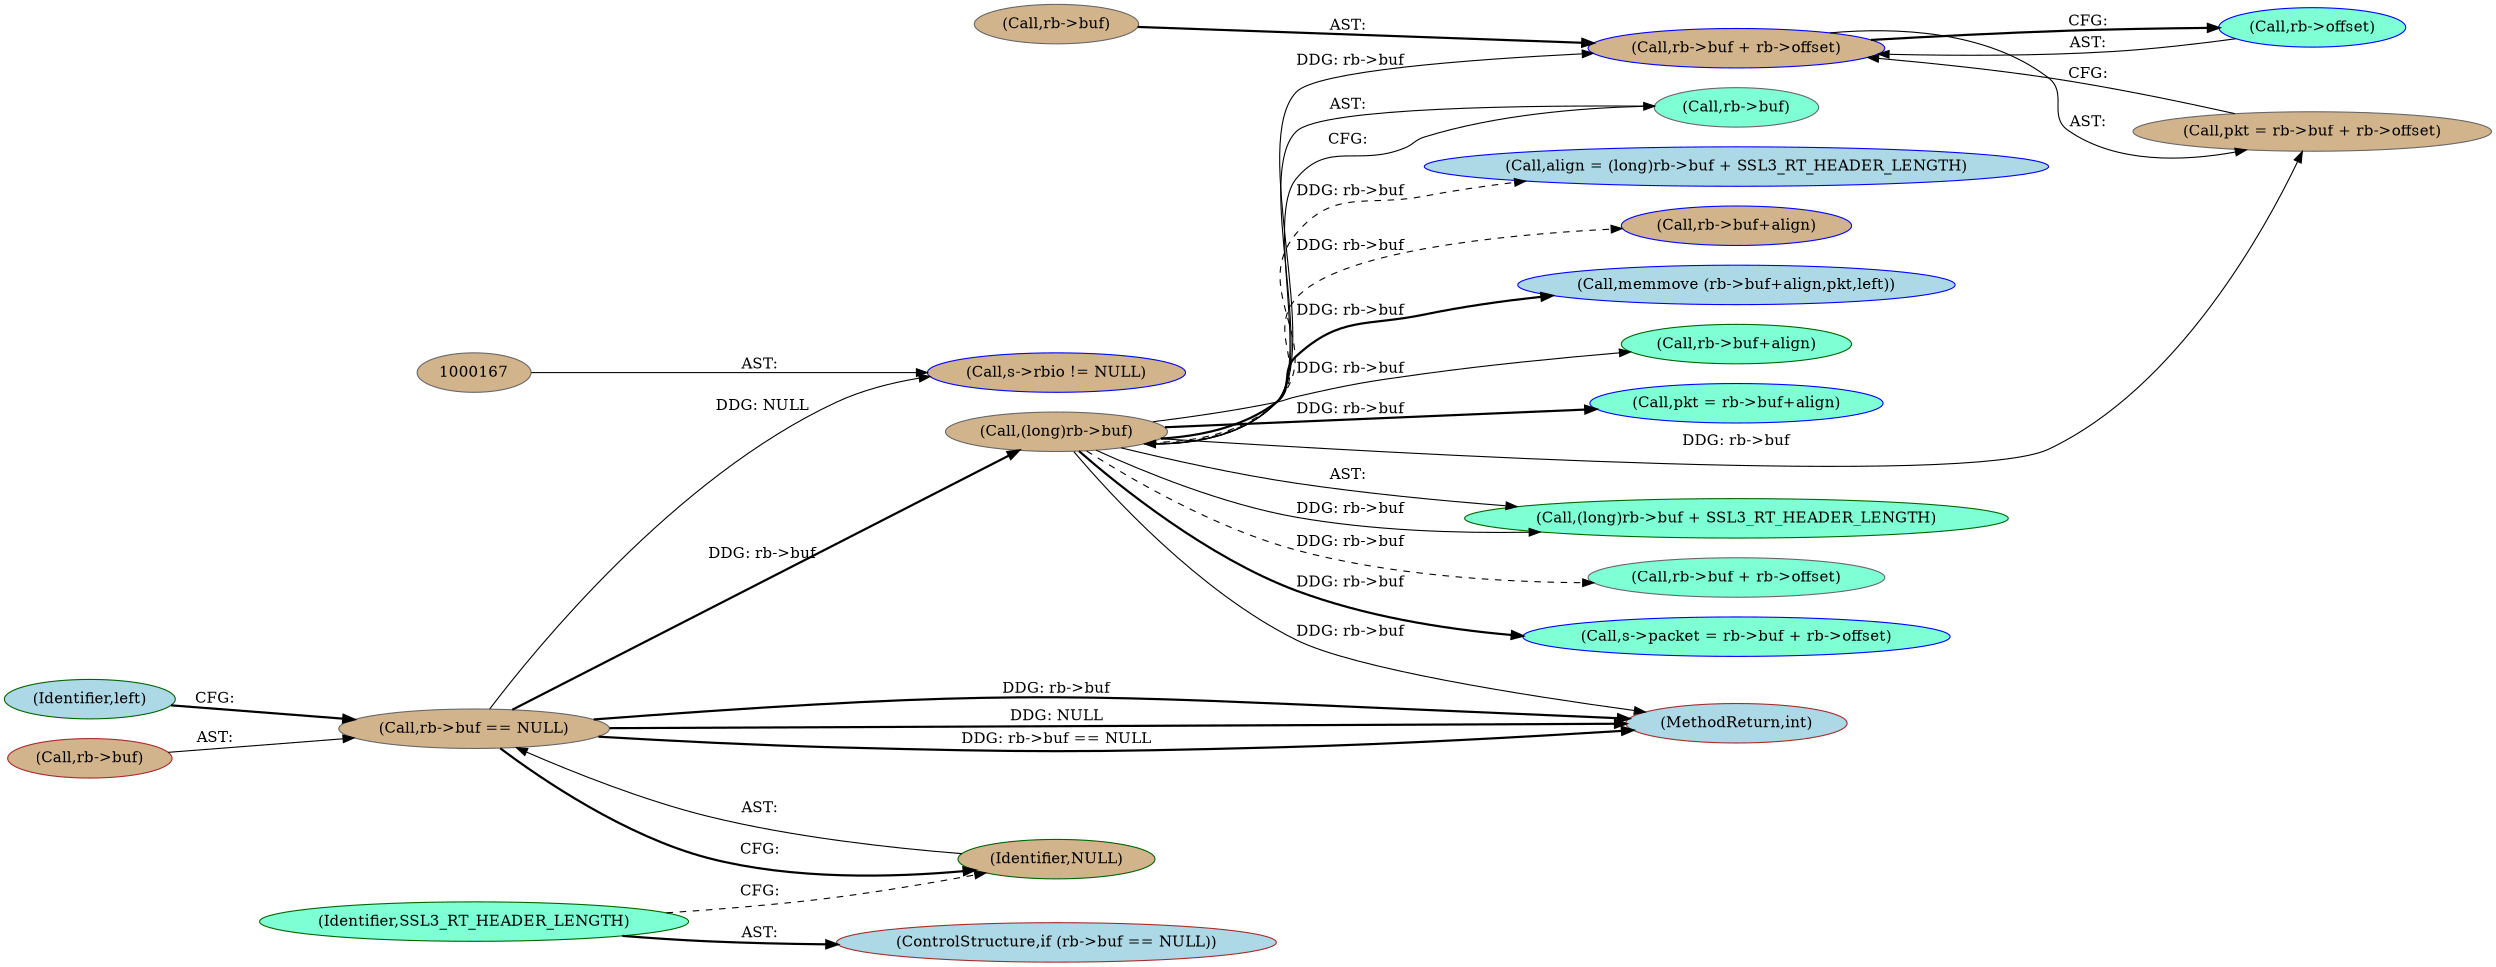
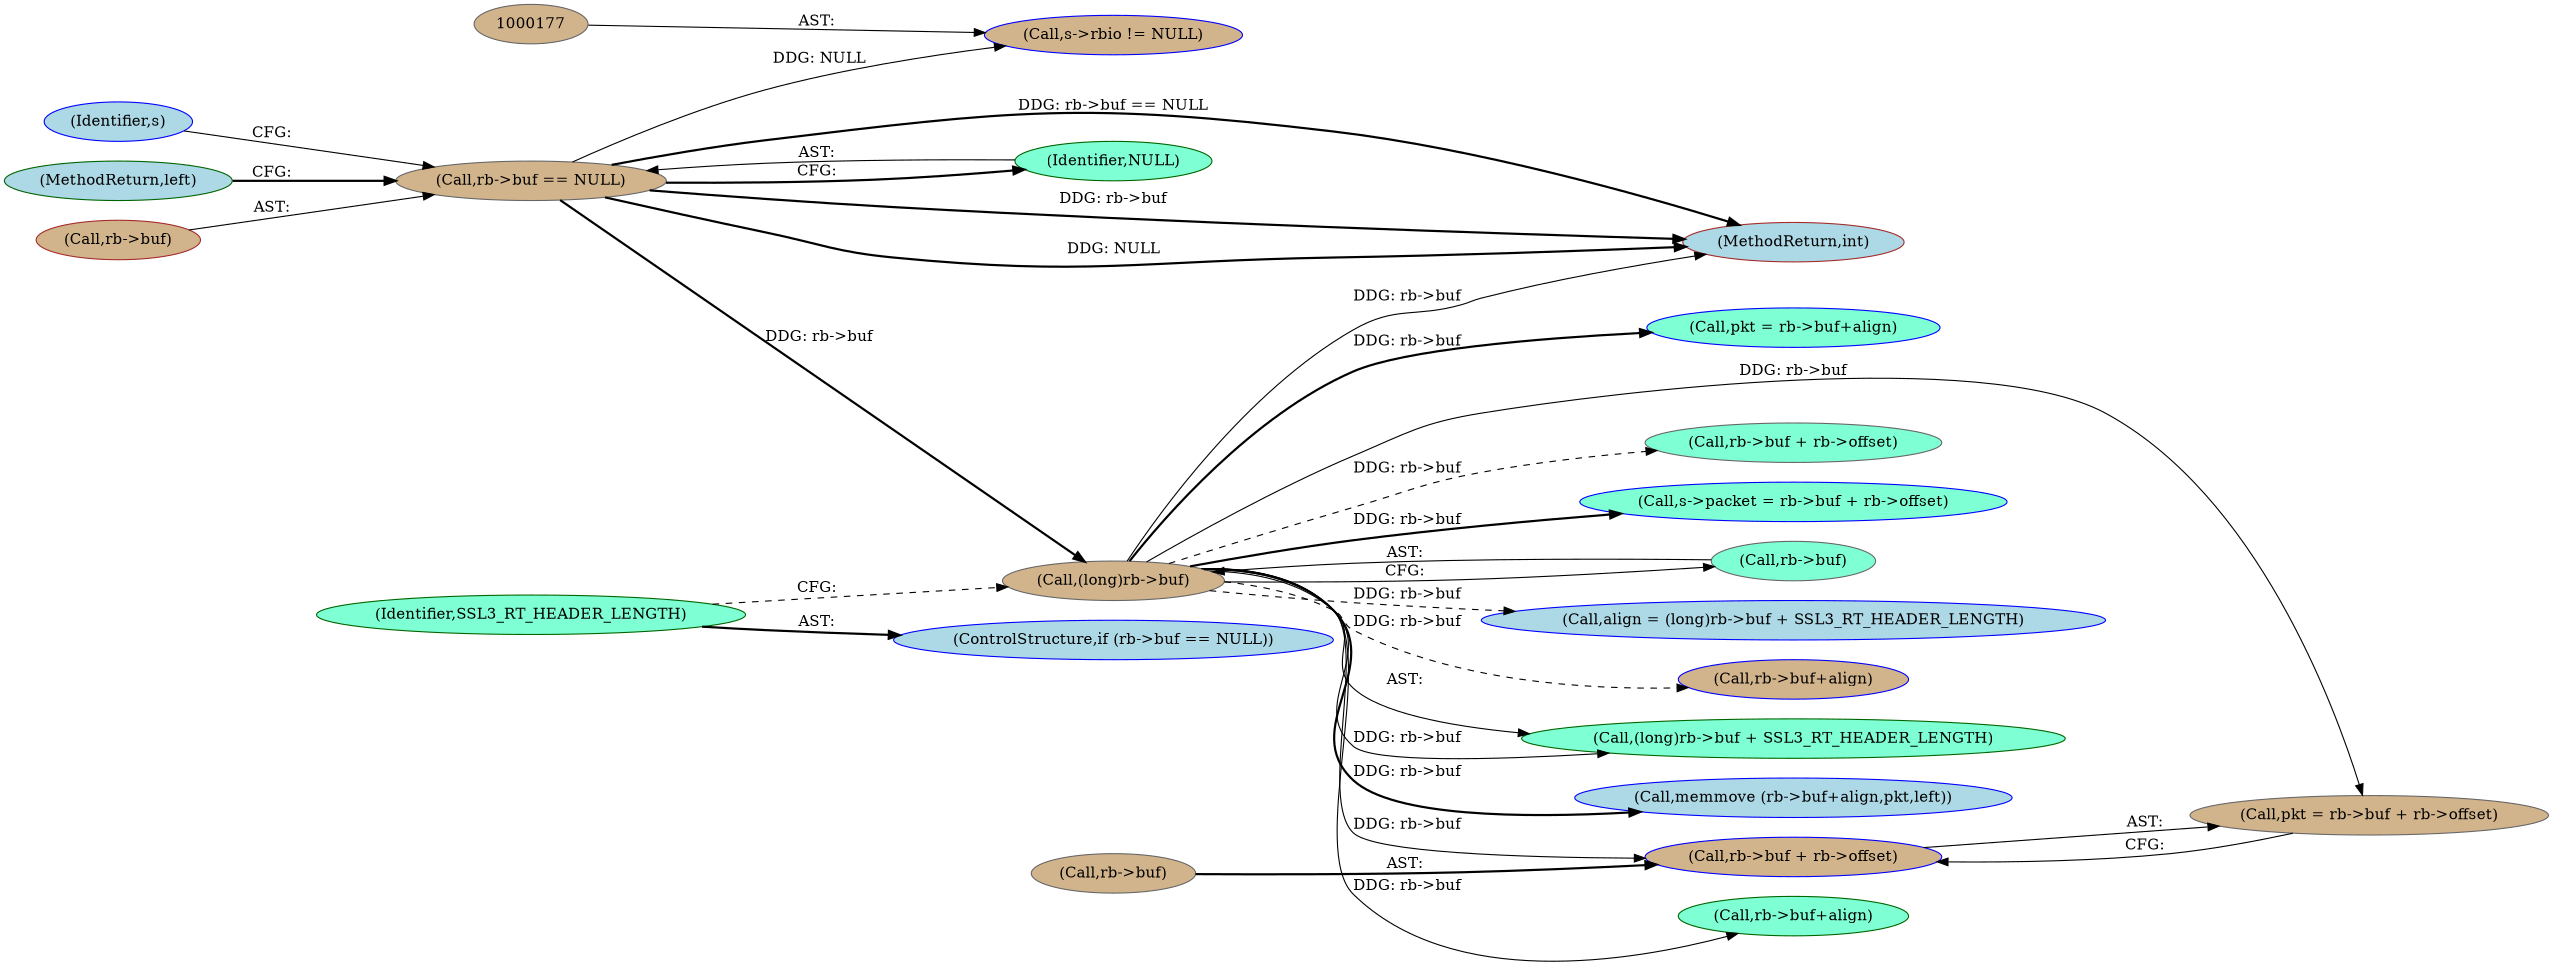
node "(Call,rb->offset)": removed
node "(Identifier,s)": added
node "1000167": label "1000167" -> "1000177"
node "(Identifier,left)": label "(Identifier,left)" -> "(MethodReturn,left)"
node "(Identifier,NULL)": fillcolor tan -> aquamarine
edge "(Identifier,SSL3_RT_HEADER_LENGTH)" -> "(Identifier,NULL)": now "(Identifier,SSL3_RT_HEADER_LENGTH)" -> "(Call,(long)rb->buf)"
node "(ControlStructure,if (rb->buf == NULL))": color brown -> blue
